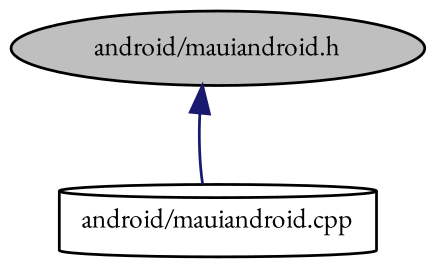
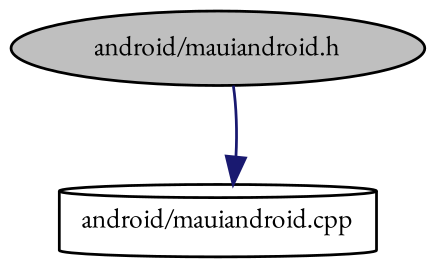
edge "android/mauiandroid.cpp" -> "android/mauiandroid.h": reversed
